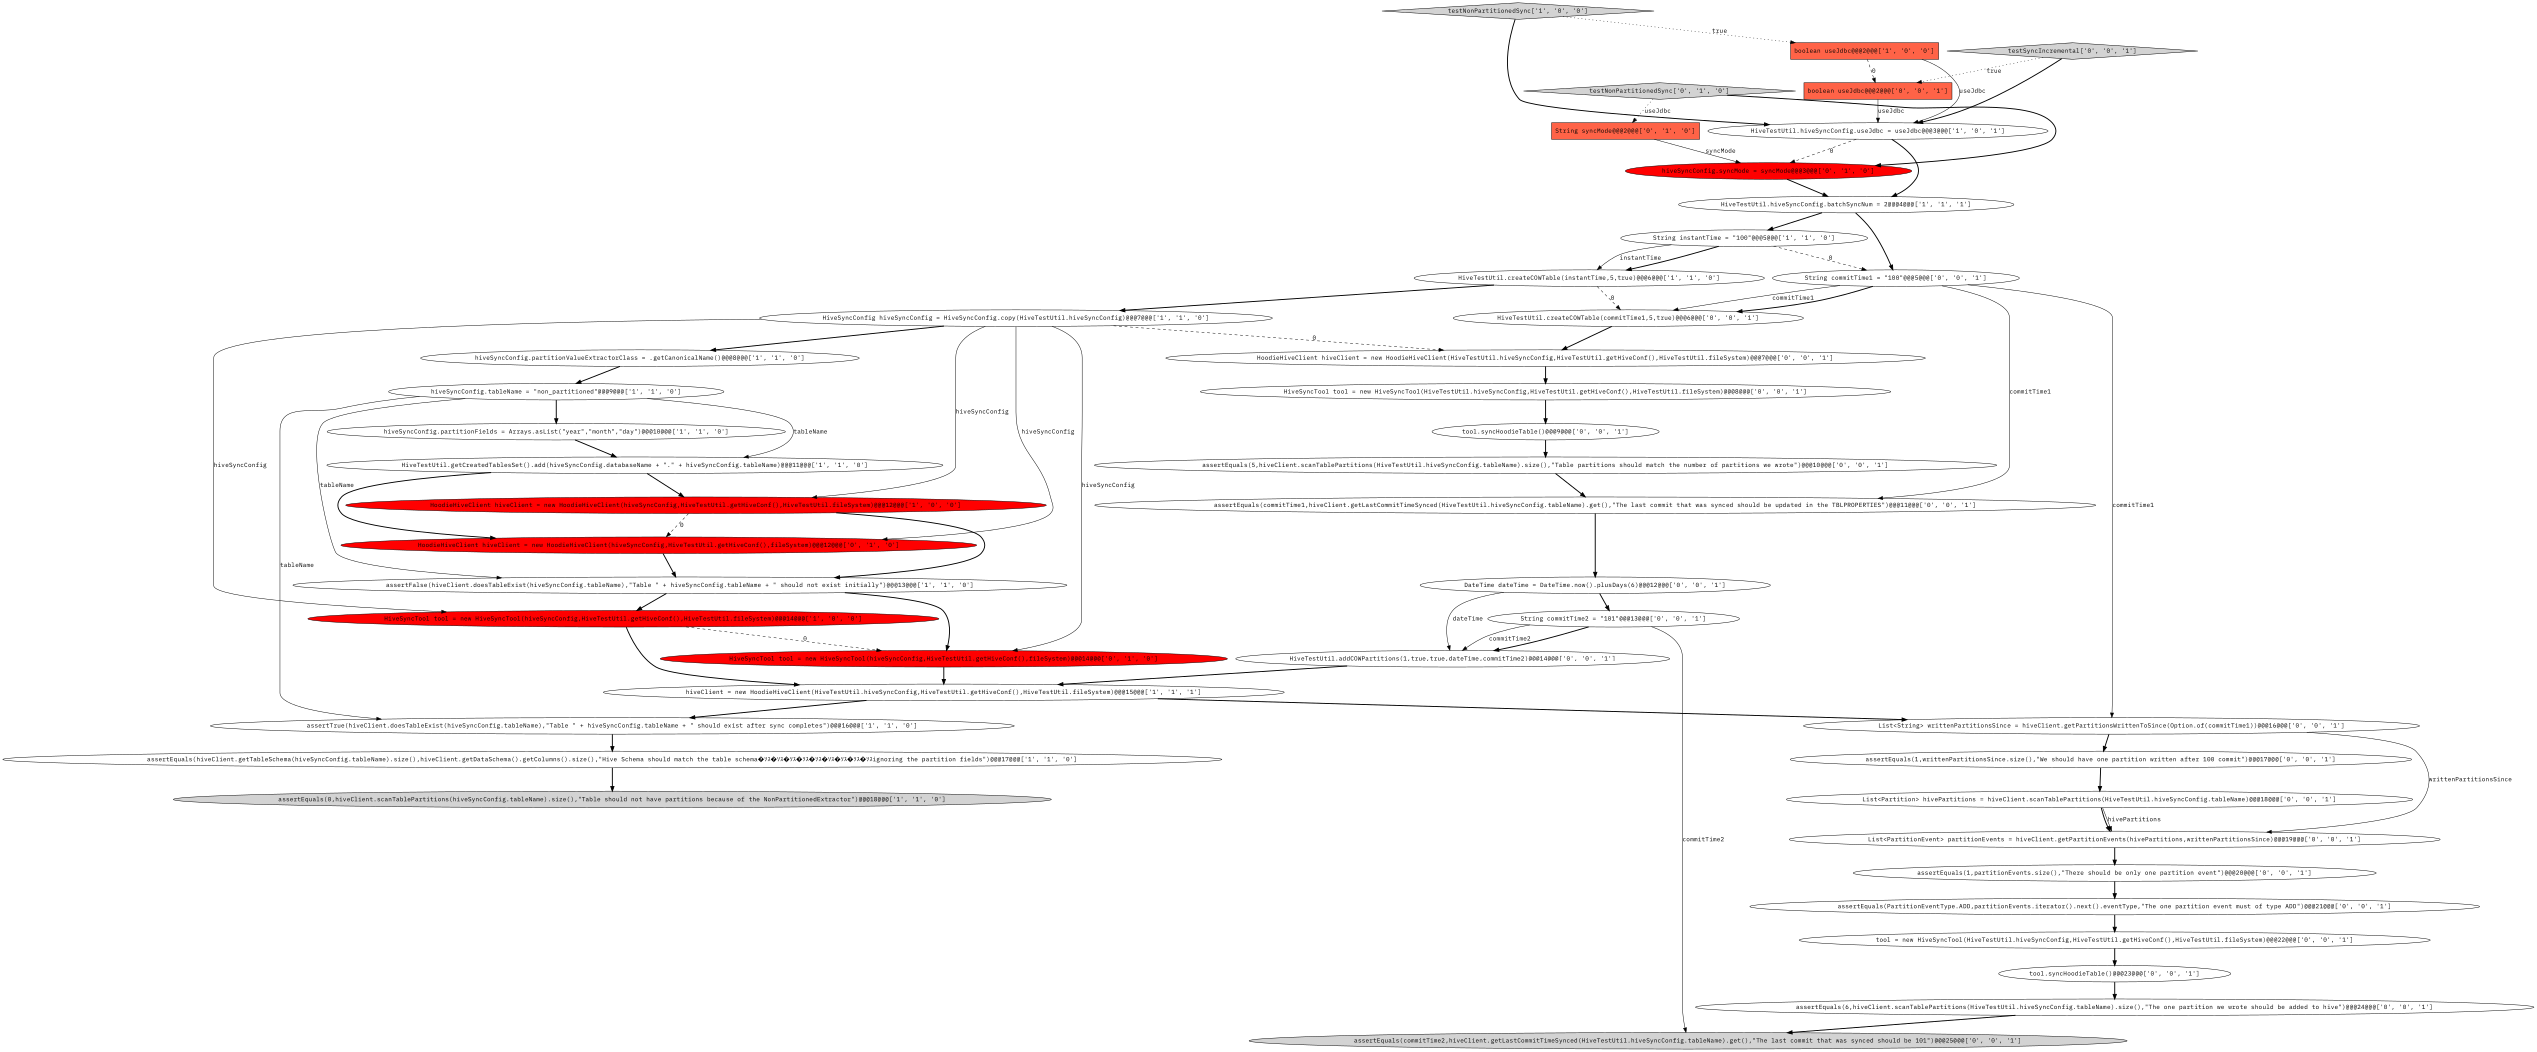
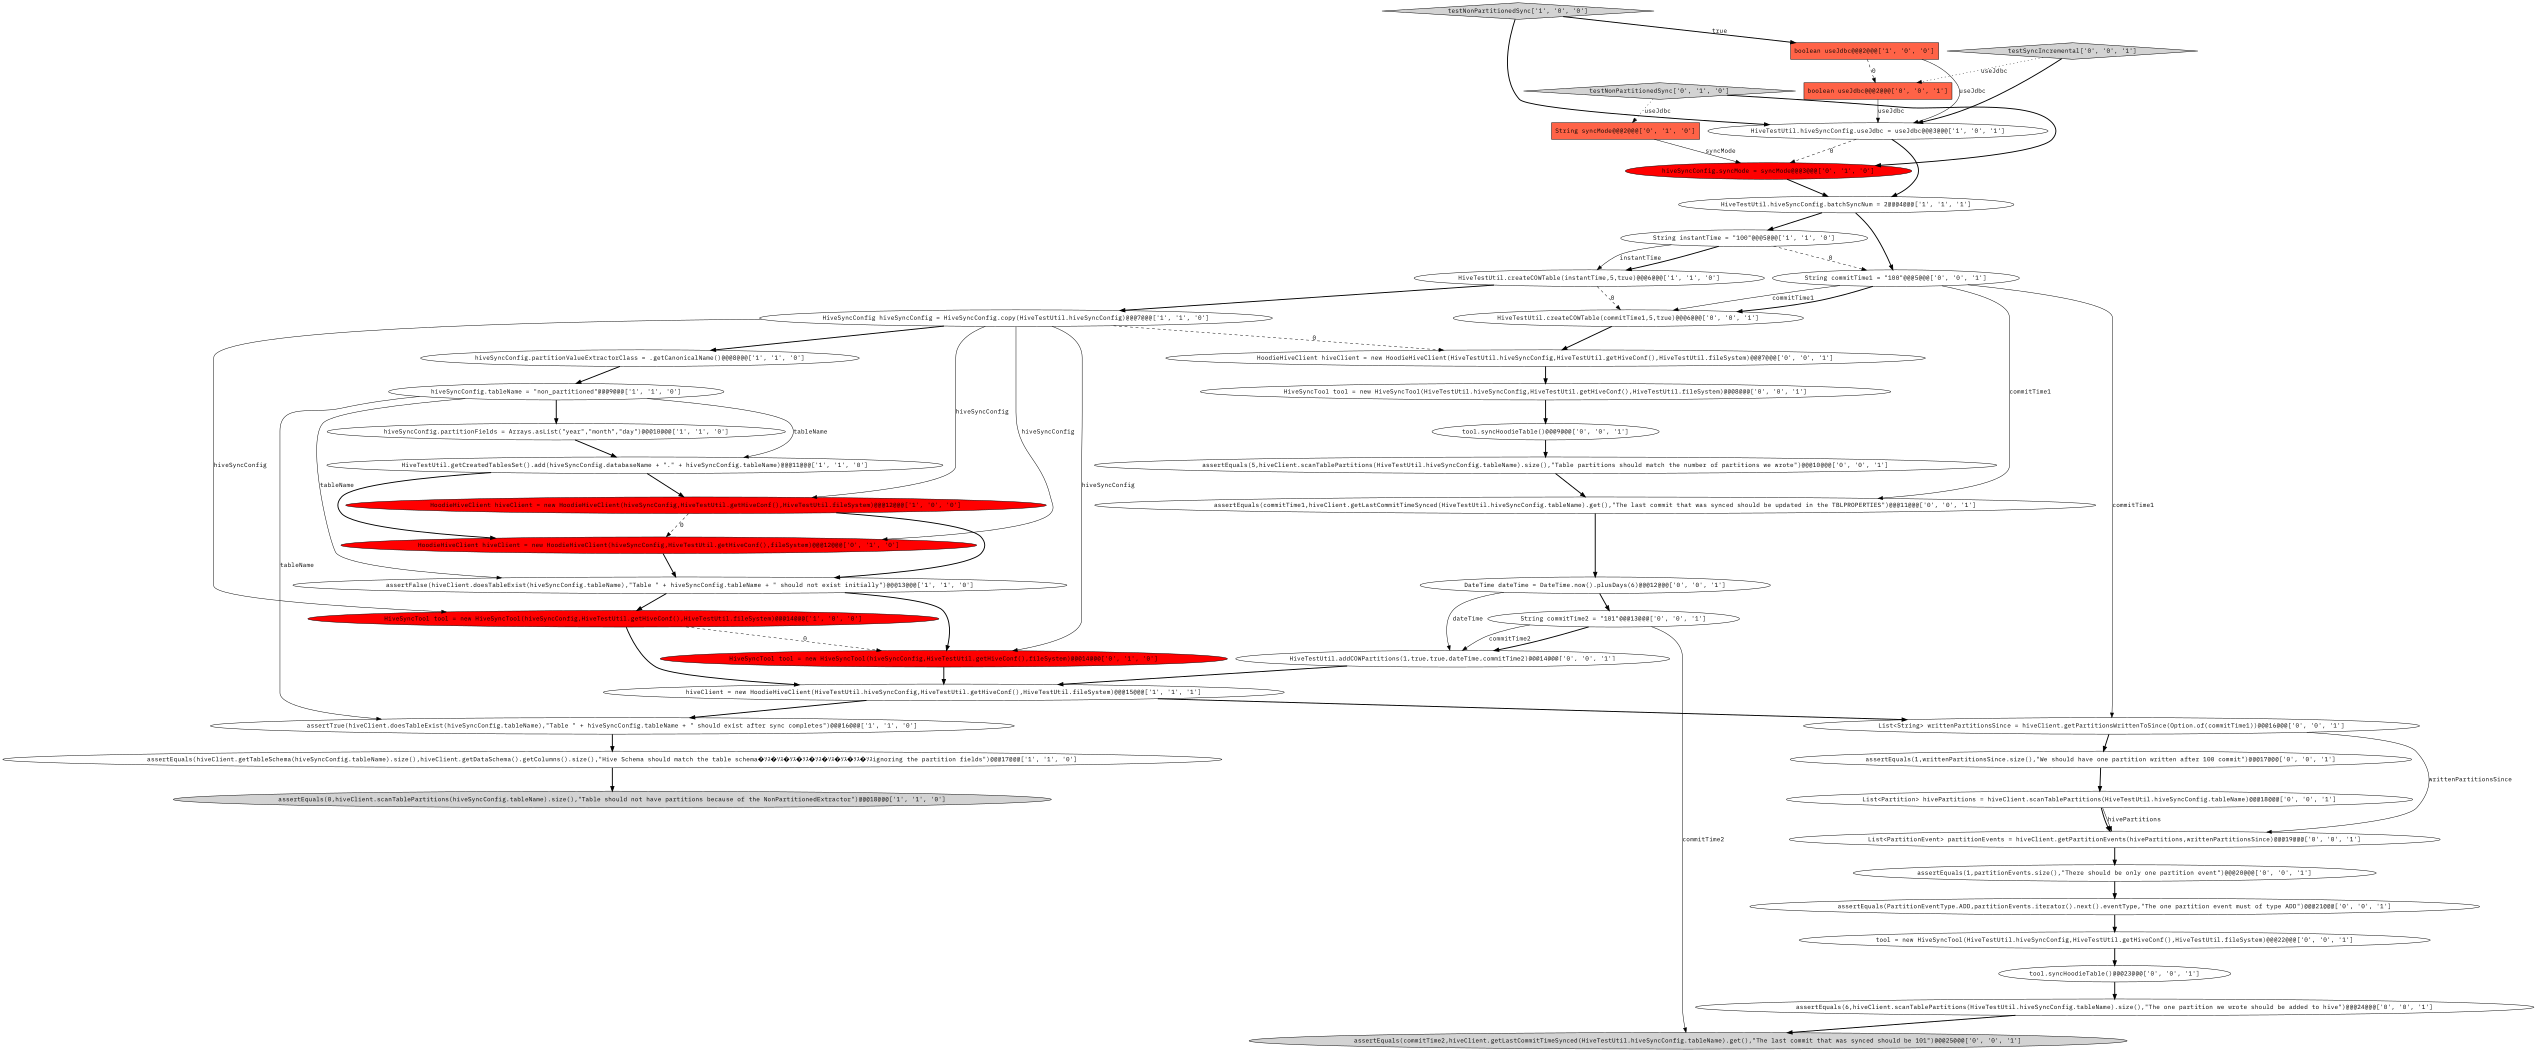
edge "testNonPartitionedSync['1', '0', '0']" -> "boolean useJdbc@@@2@@@['1', '0', '0']": style dotted -> bold
edge "testSyncIncremental['0', '0', '1']" -> "boolean useJdbc@@@2@@@['0', '0', '1']": label "true" -> "useJdbc"
